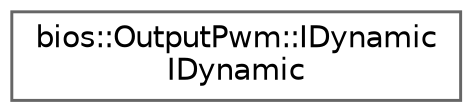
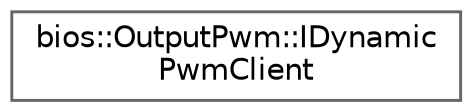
node "bios::OutputPwm::IDynamic IDynamic": label "bios::OutputPwm::IDynamic IDynamic" -> "bios::OutputPwm::IDynamic PwmClient"
